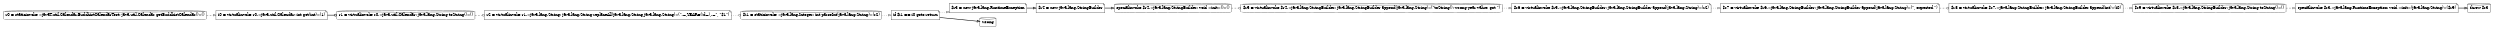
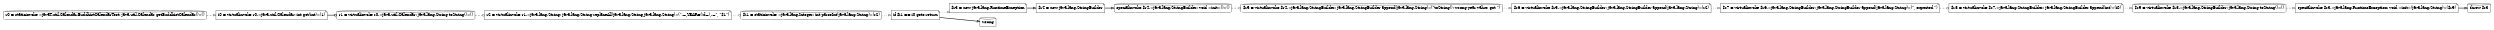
edge "if $i1 == i0 goto return" -> "$r3 = new java.lang.RuntimeException": arrowhead onormal -> odot
